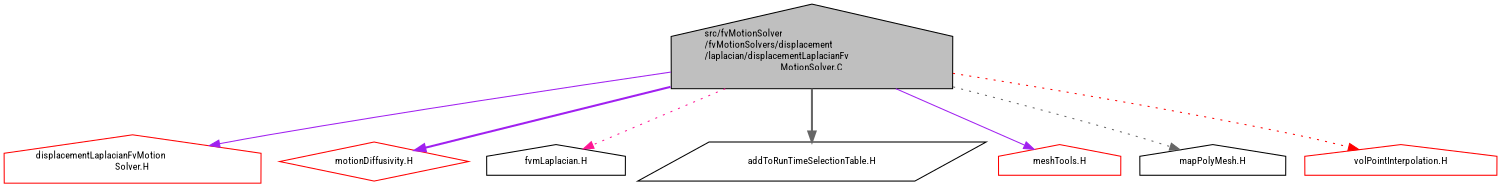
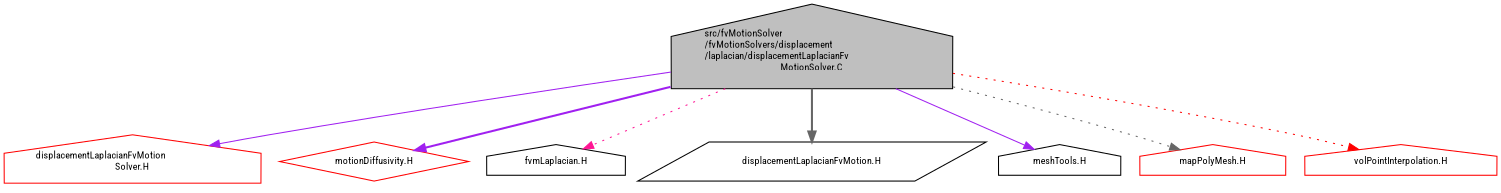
node "addToRunTimeSelectionTable.H": label "addToRunTimeSelectionTable.H" -> "displacementLaplacianFvMotion.H"
node "meshTools.H": color red -> black
node "mapPolyMesh.H": color black -> red
